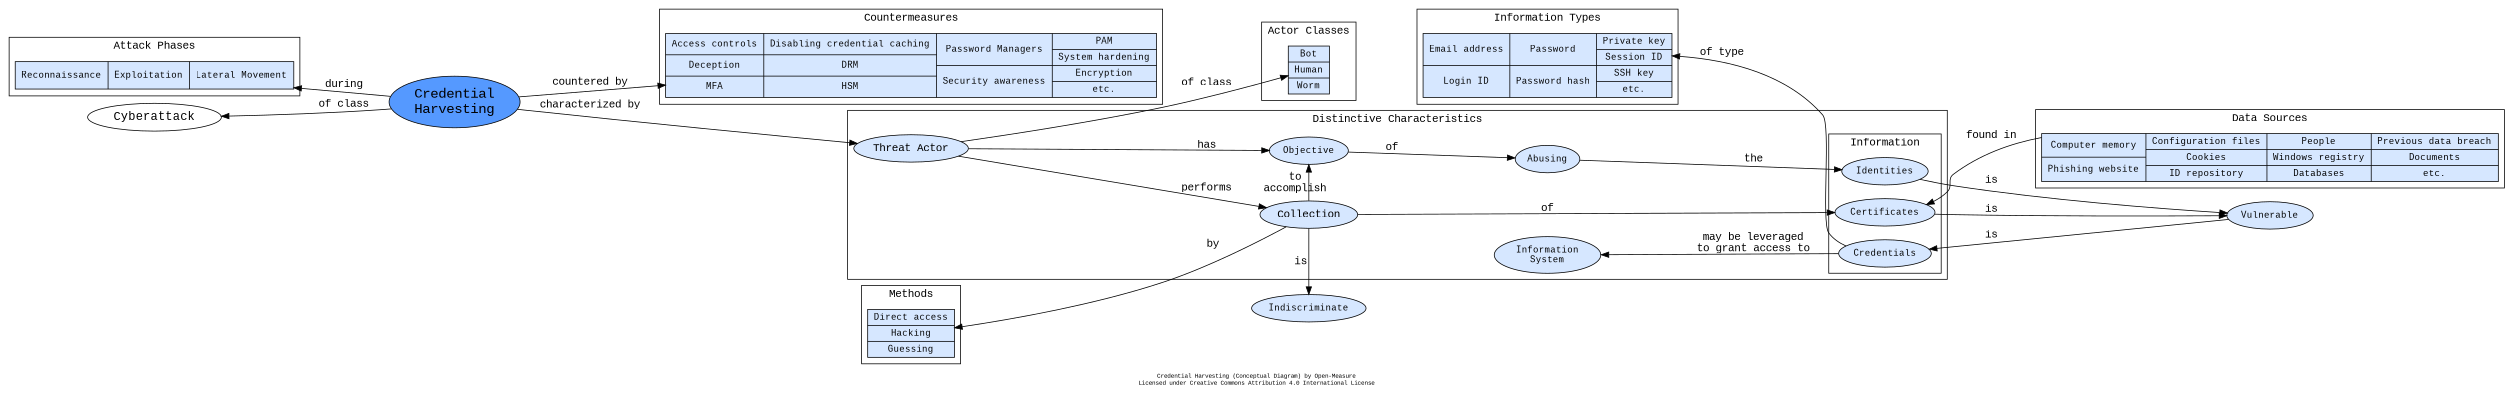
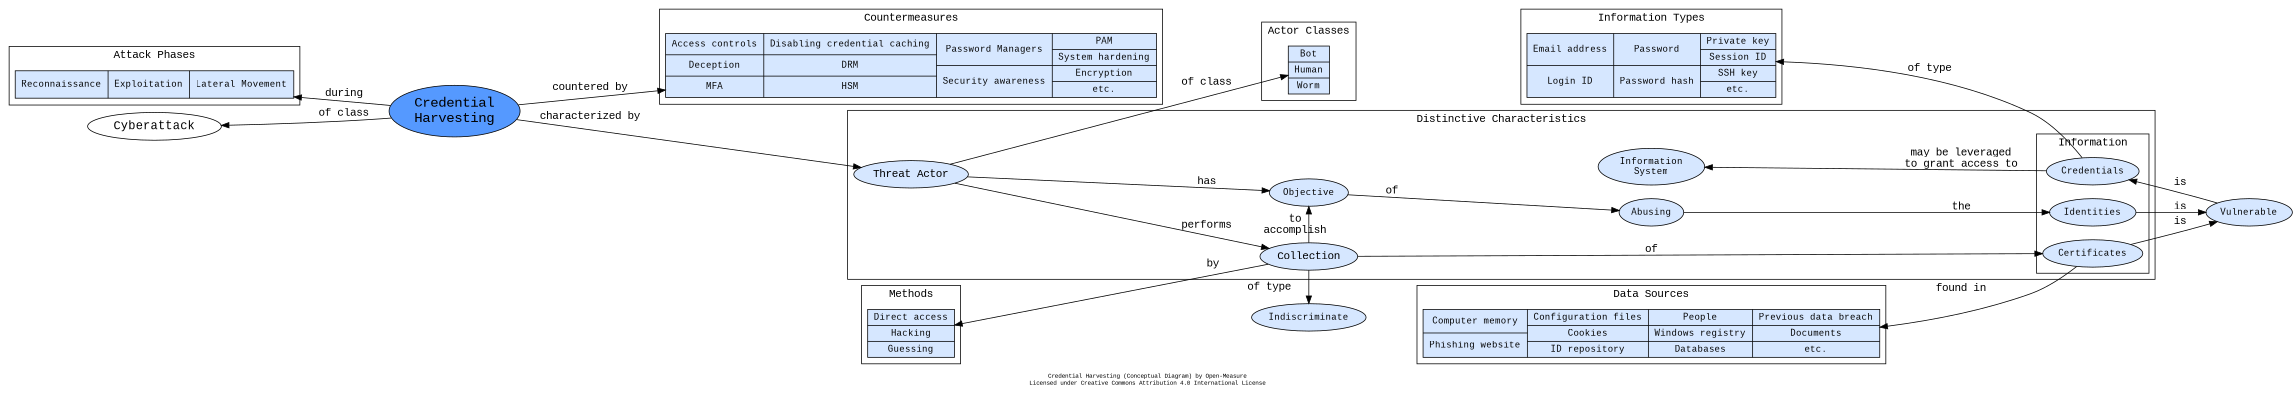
edge "Computer memory" -> "Certificates": reversed
edge "Collection" -> "Indiscriminate": label "  is  " -> "of type          "
